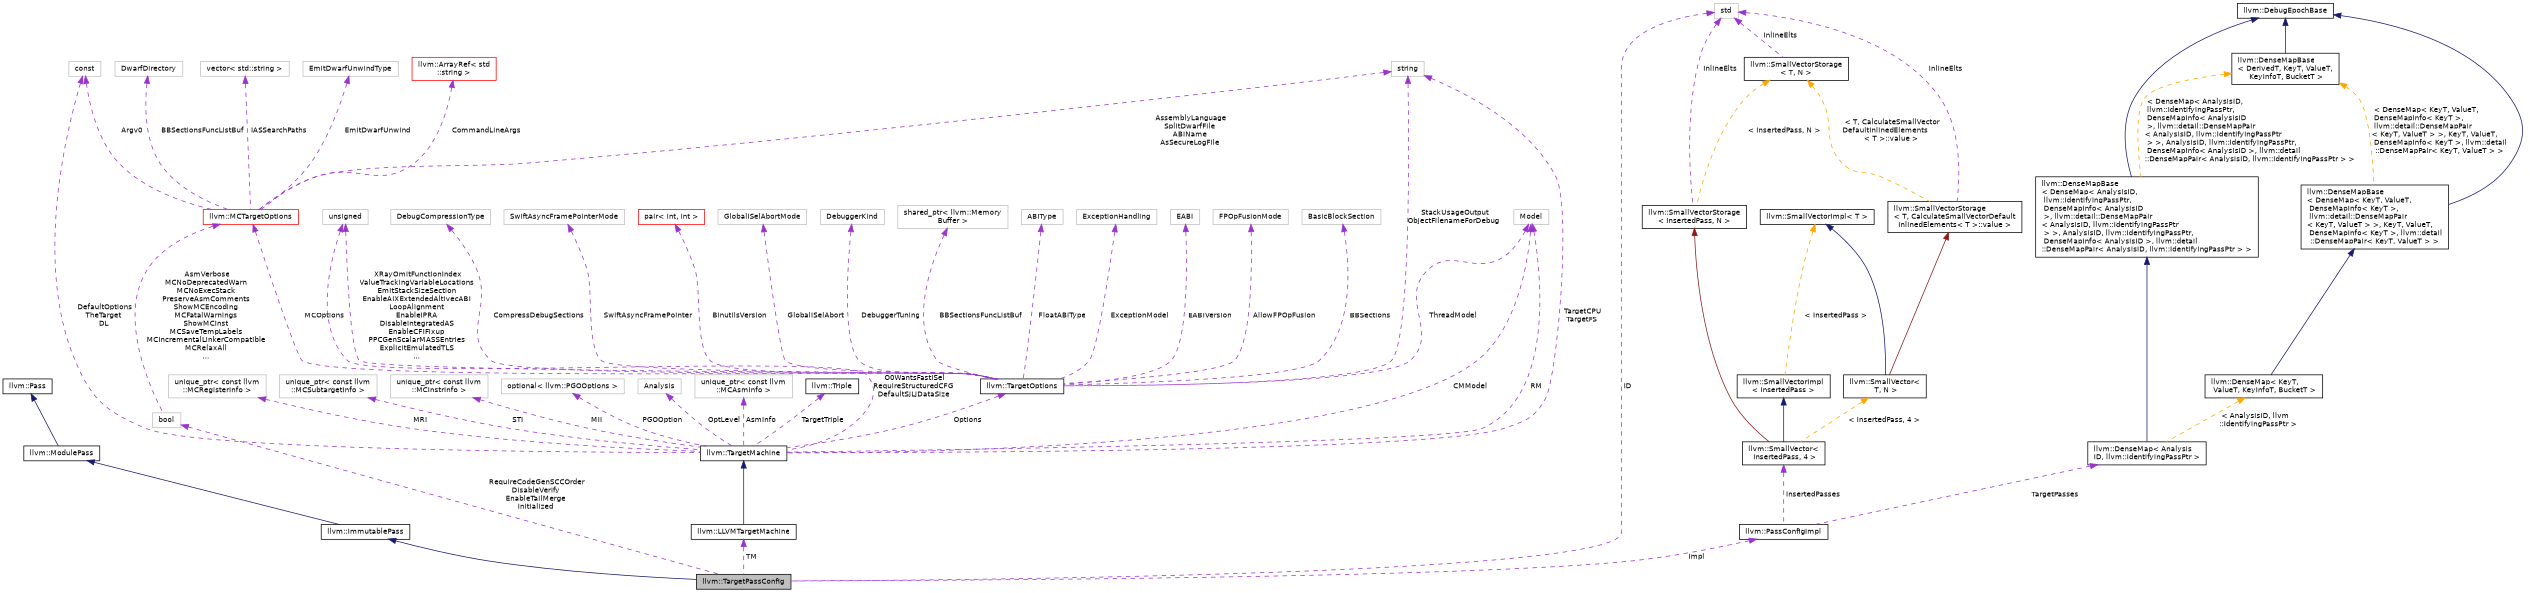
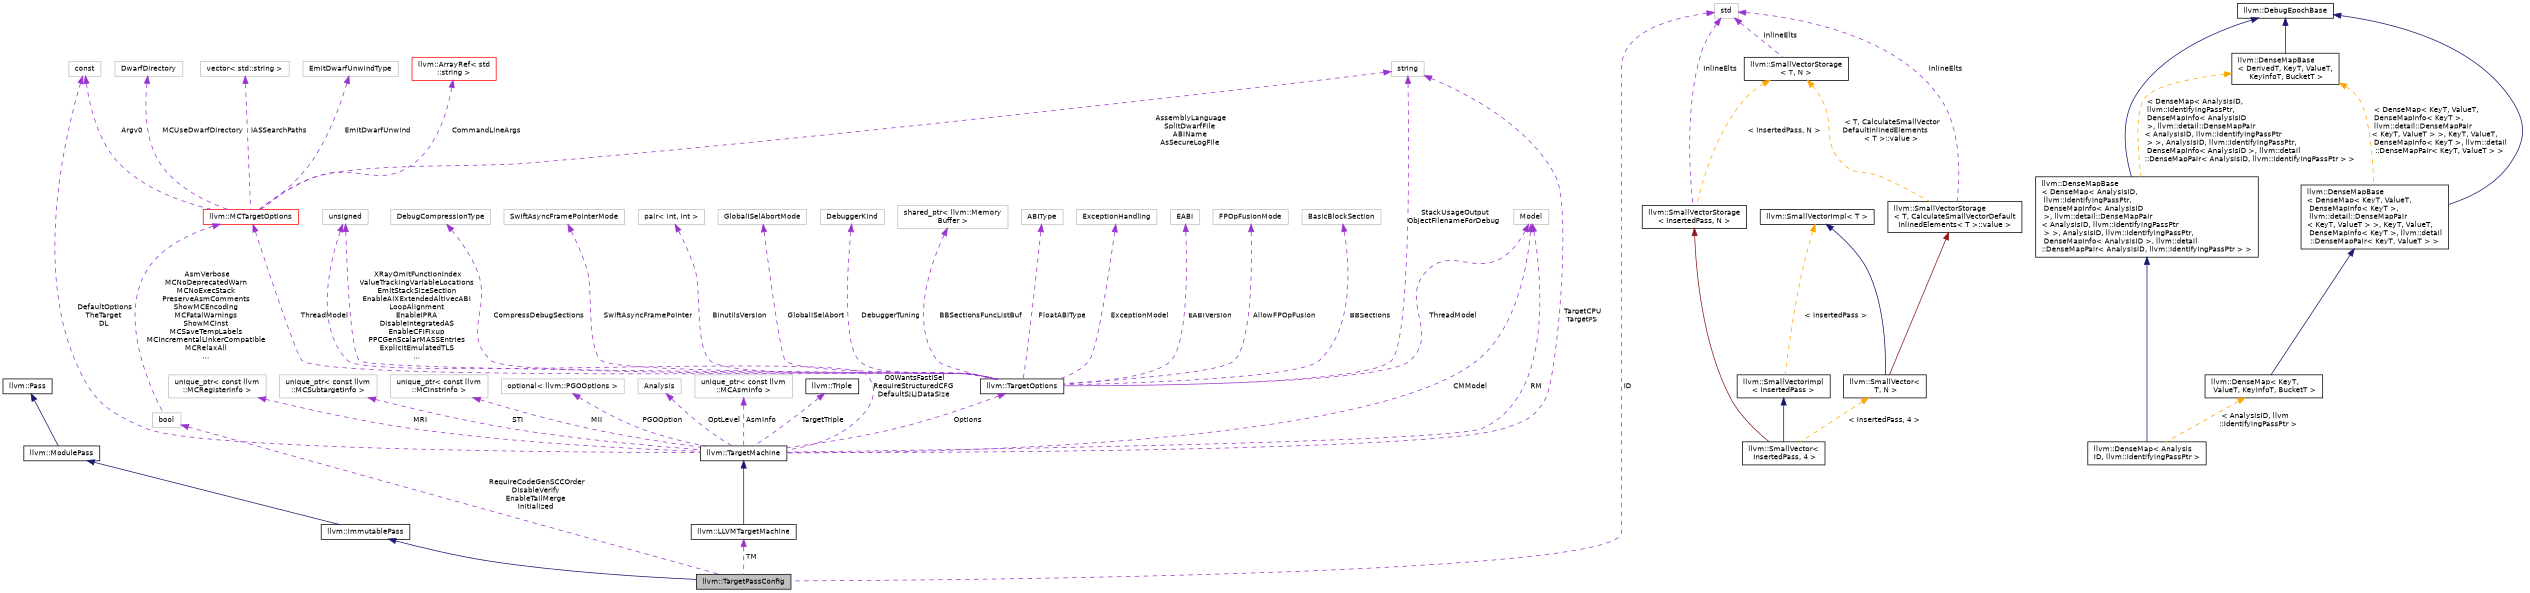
edge "llvm::MCTargetOptions" -> "DwarfDirectory": label " BBSectionsFuncListBuf" -> " MCUseDwarfDirectory"
node "pair< int, int >": color red -> grey75
edge "llvm::TargetOptions" -> "llvm::MCTargetOptions": label " MCOptions" -> " ThreadModel"
node "llvm::PassConfigImpl": removed
